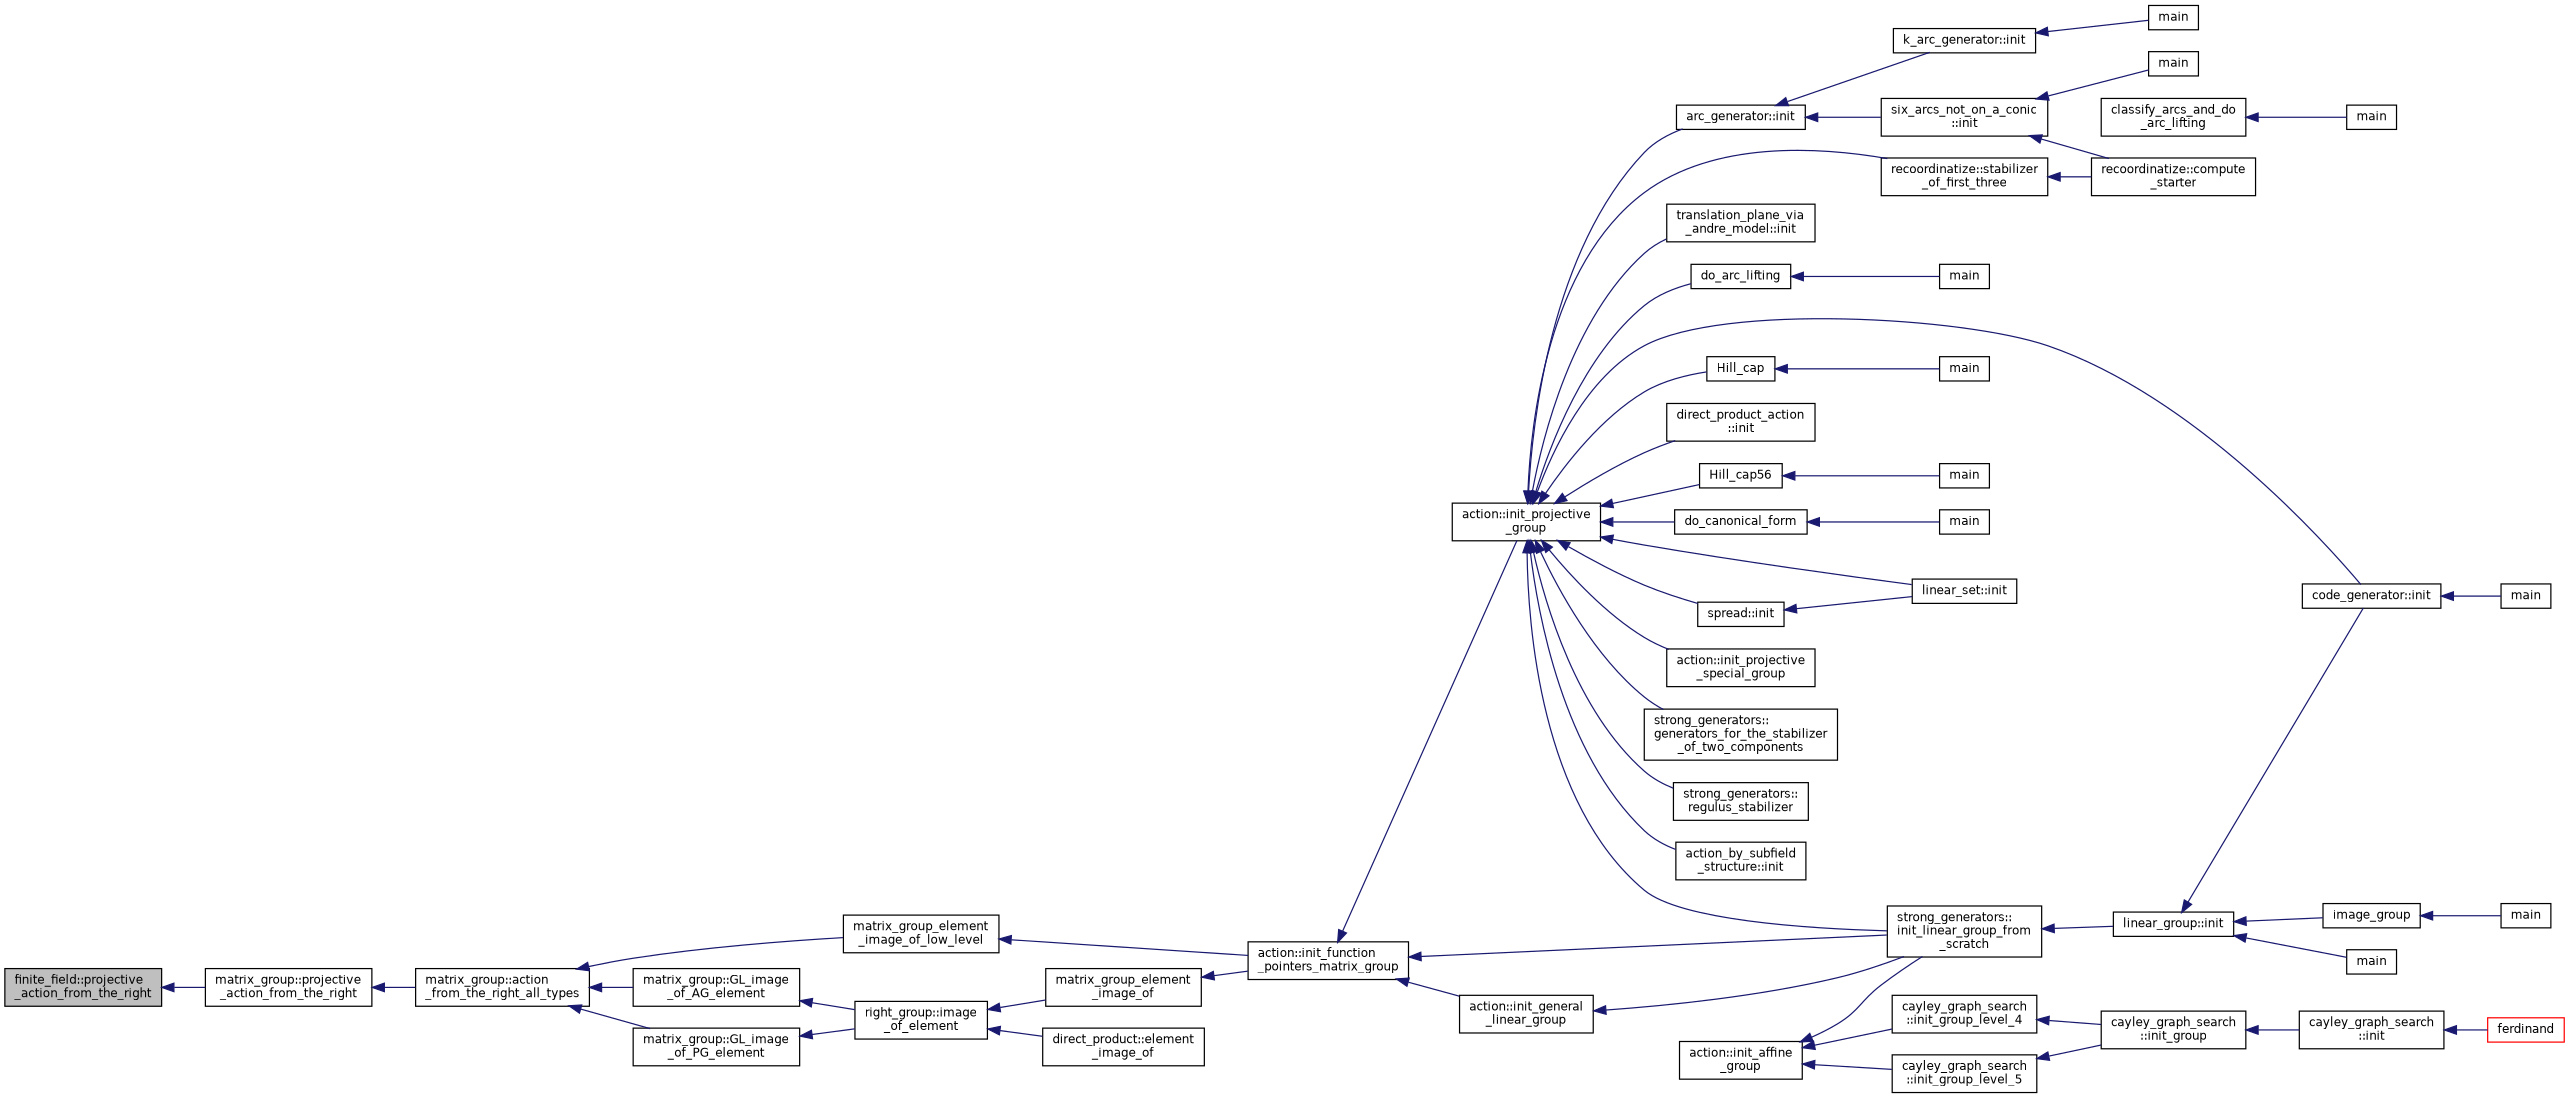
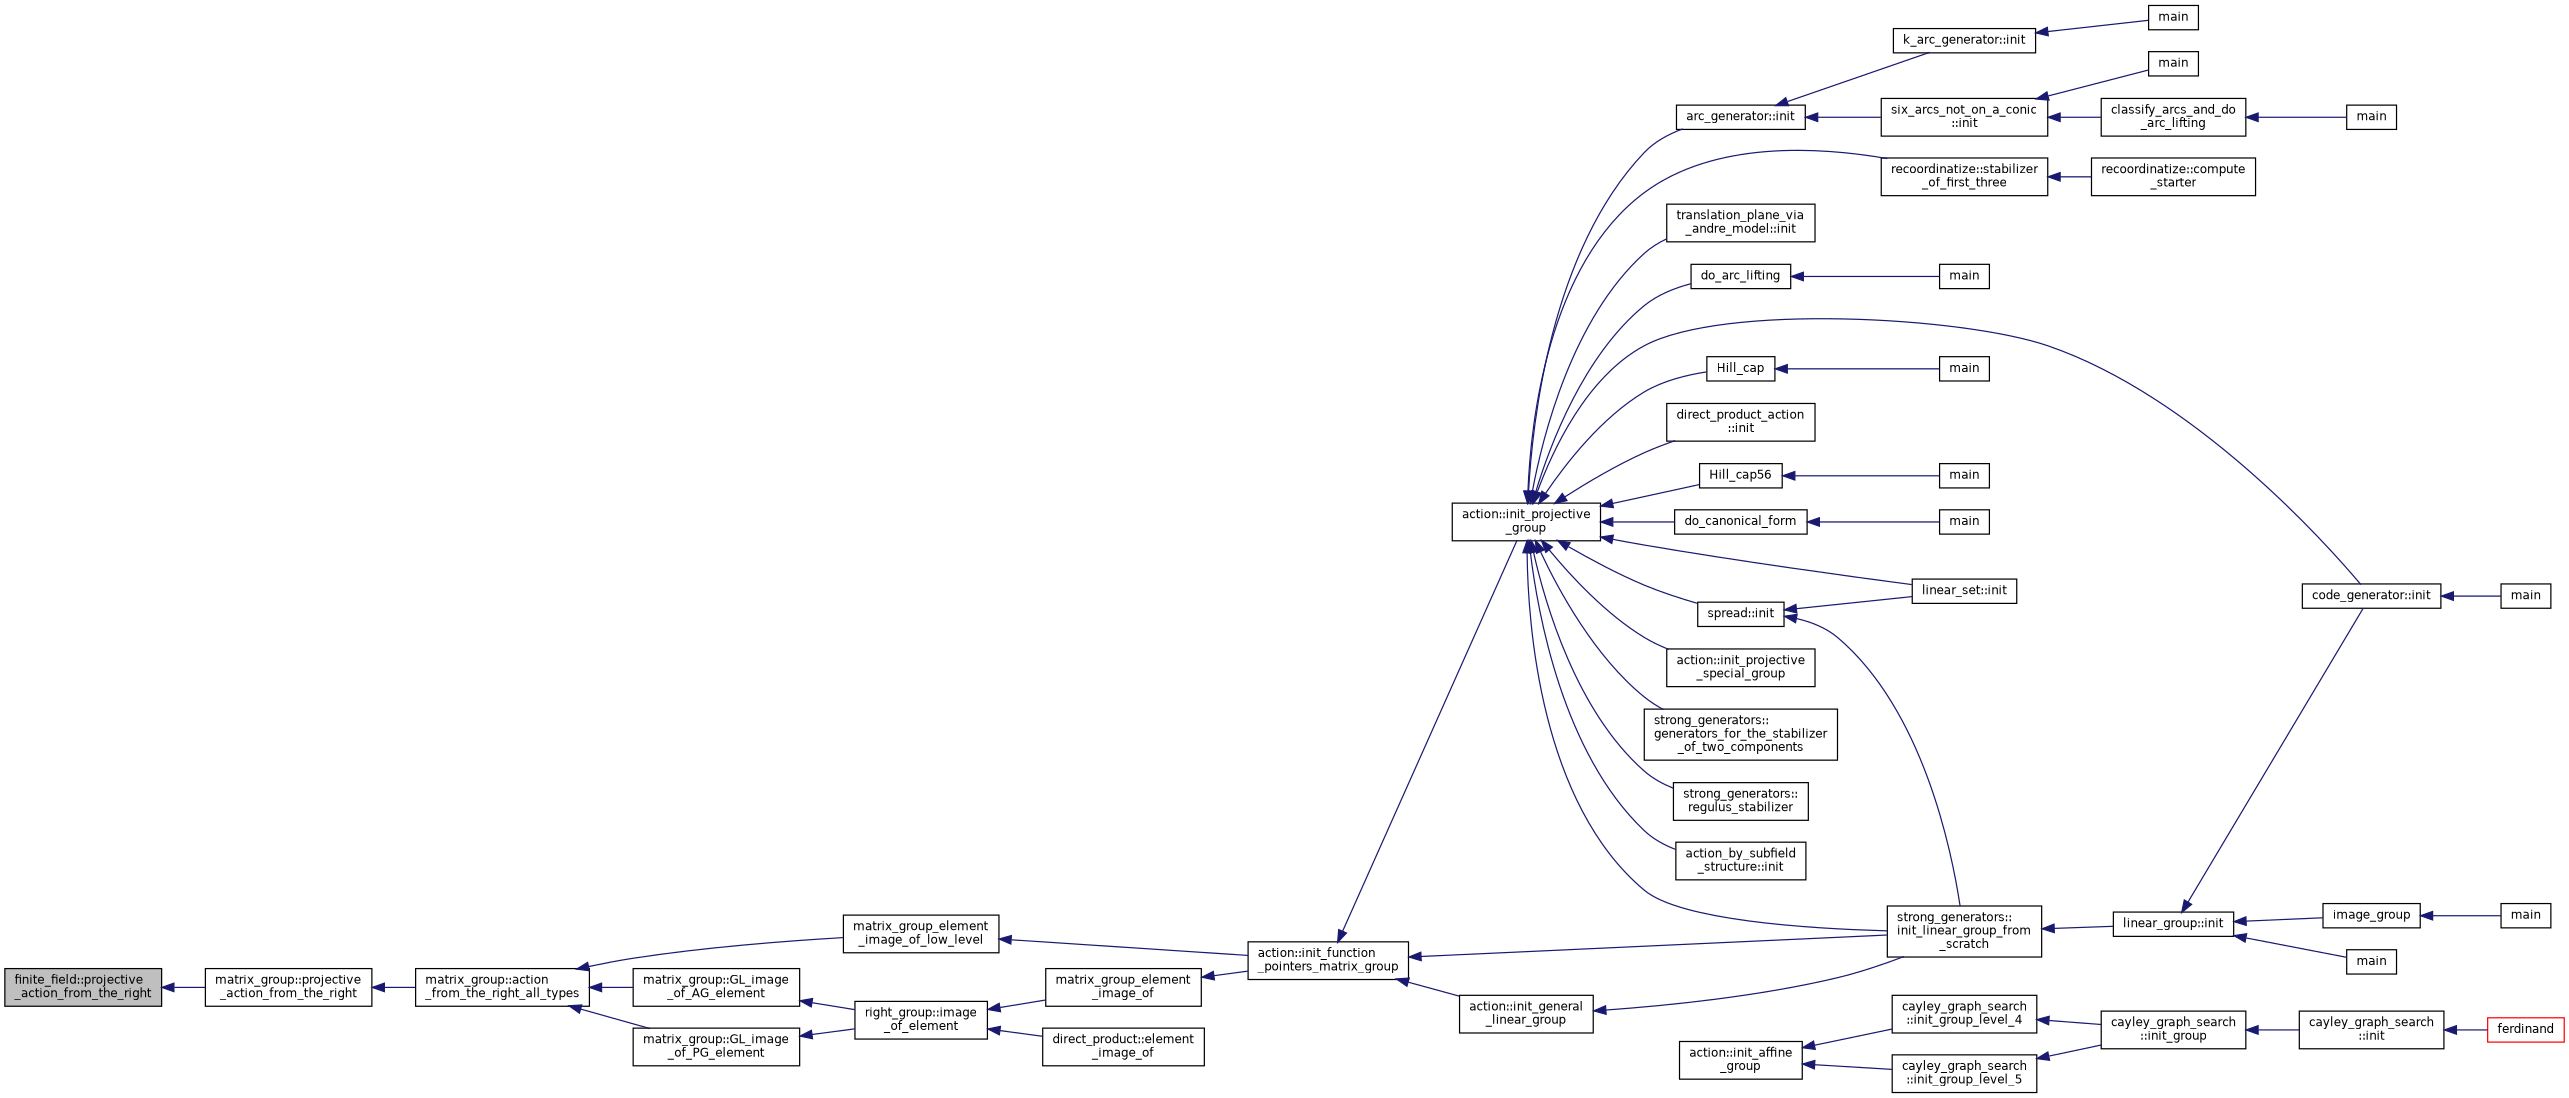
edge "recoordinatize::compute _starter" -> "six_arcs_not_on_a_conic ::init": now "classify_arcs_and_do _arc_lifting" -> "six_arcs_not_on_a_conic ::init"
edge "strong_generators:: init_linear_group_from _scratch" -> "action::init_affine _group": now "strong_generators:: init_linear_group_from _scratch" -> "spread::init"
